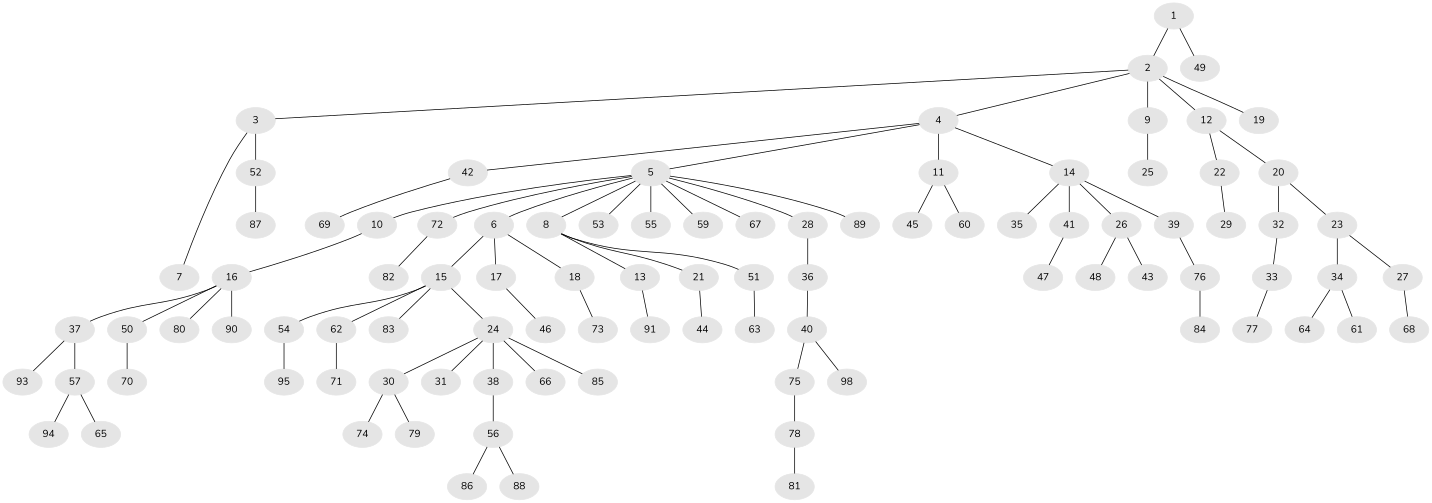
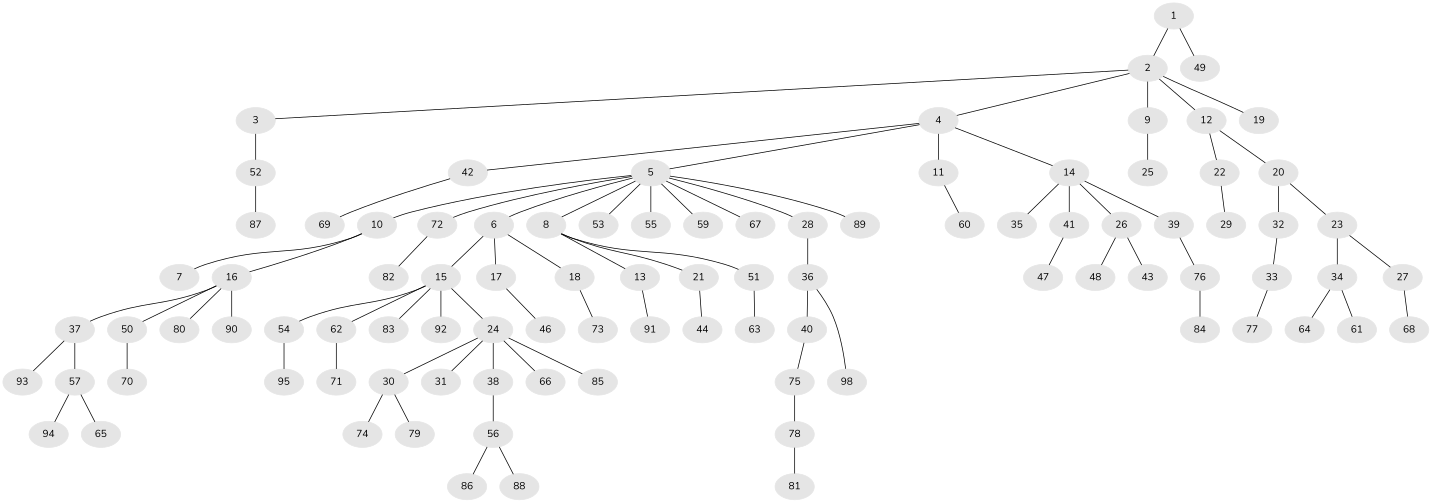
edge "3" -- "7": now "10" -- "7"
node "45": removed
node "92": added
edge "40" -- "98": now "36" -- "98"
